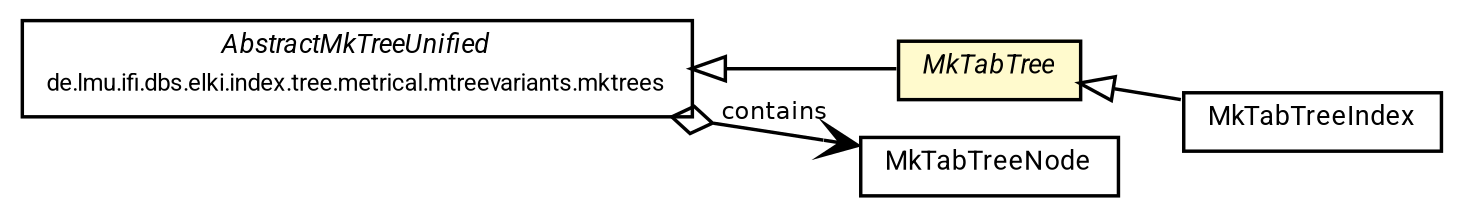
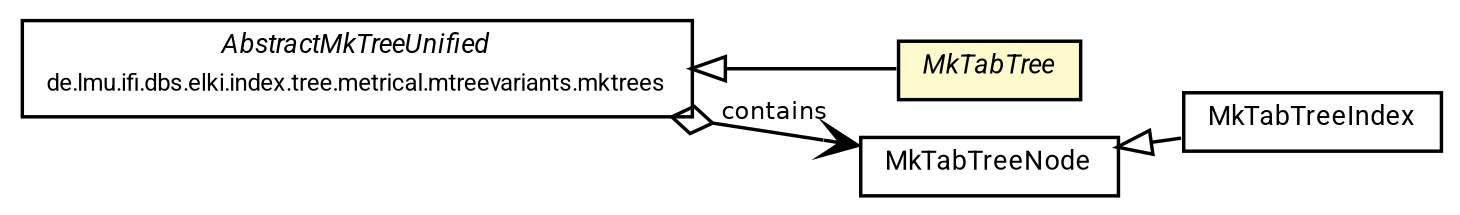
edge "MkTabTreeIndex" -> "MkTabTree": now "MkTabTreeIndex" -> "MkTabTreeNode"
